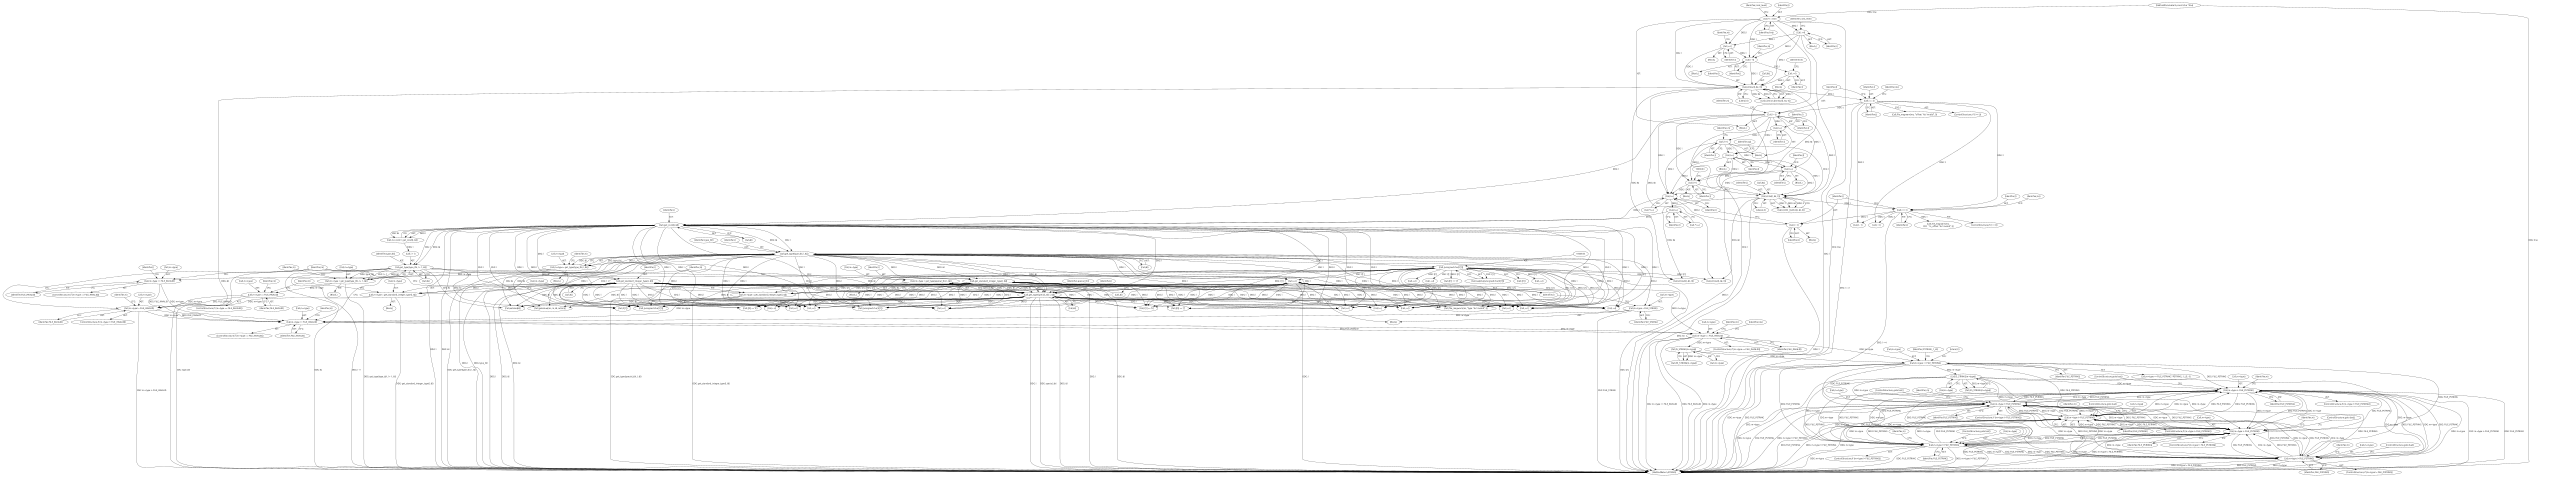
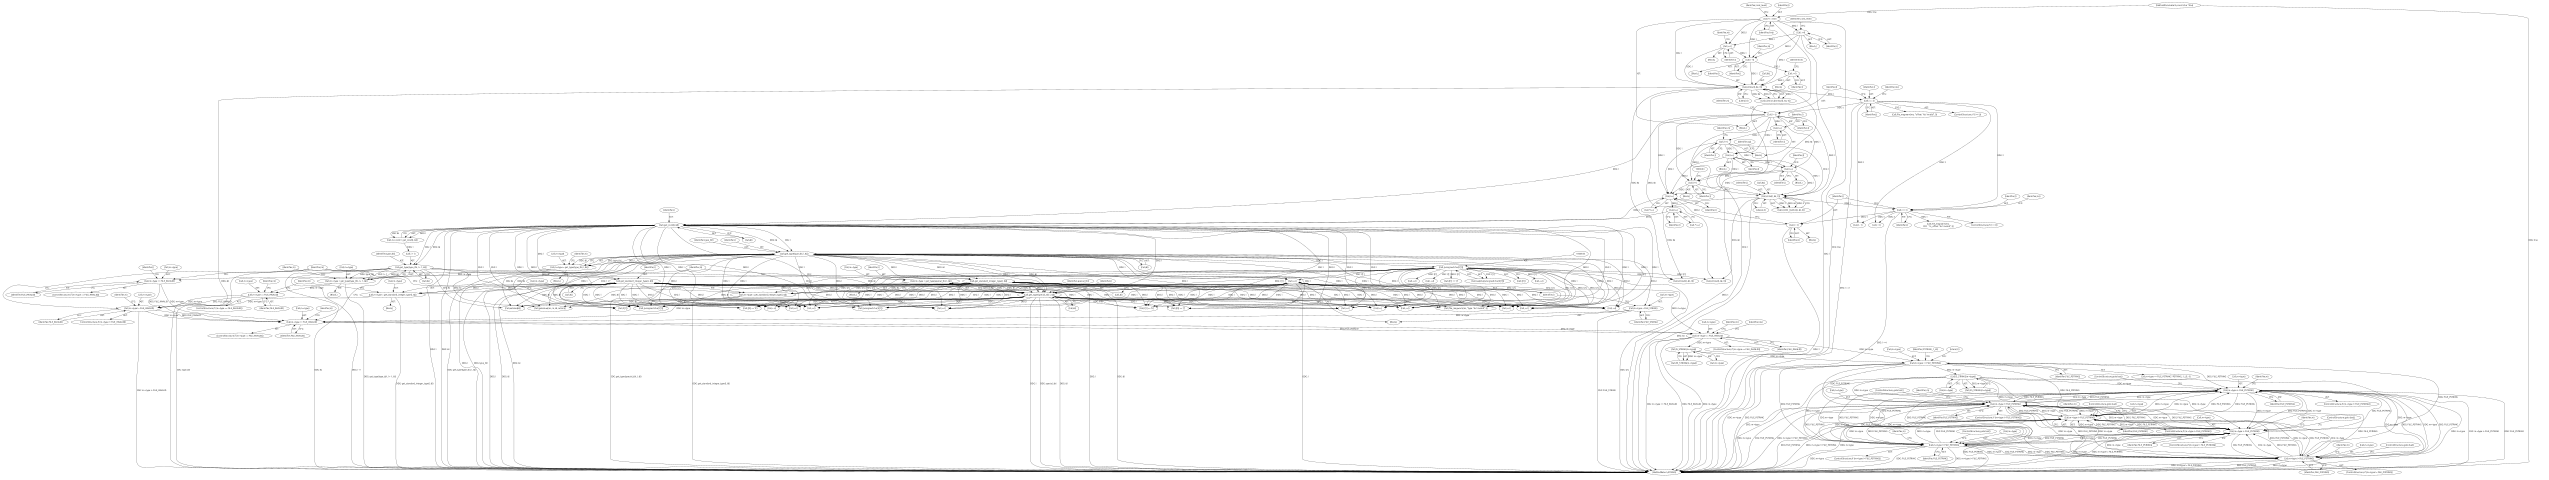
edge "(Call,get_type(special_tbl, l, &l))" -> "(Call,l[1] == 'b')": label "DDG: l" -> "DDG: line"
